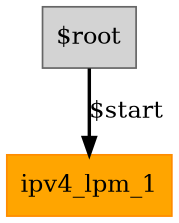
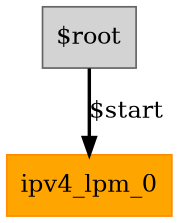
node "ipv4_lpm_1": label "ipv4_lpm_1" -> "ipv4_lpm_0"
